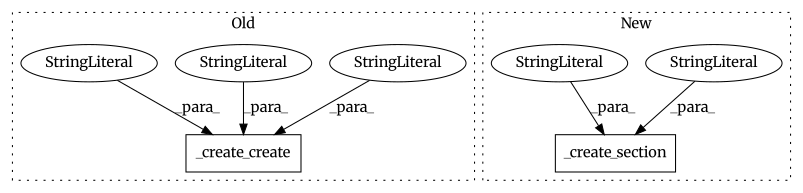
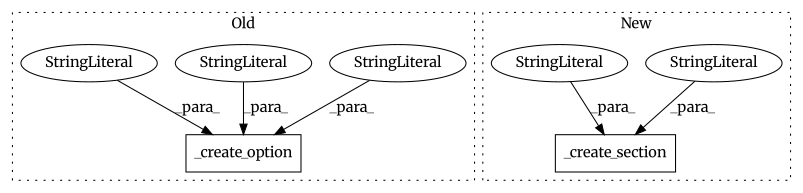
node "_create_create": label "_create_create" -> "_create_option"
